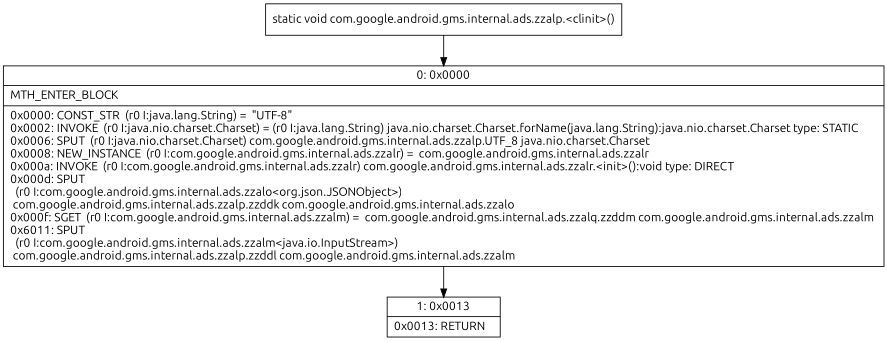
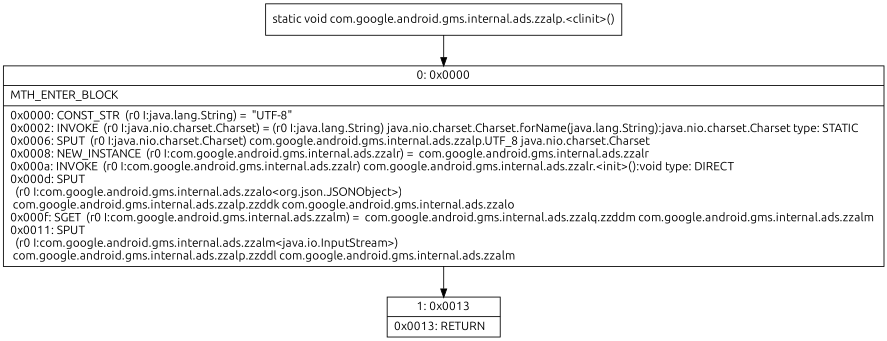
node "0: 0x0000": text "0x6011: SPUT" -> "0x0011: SPUT"
